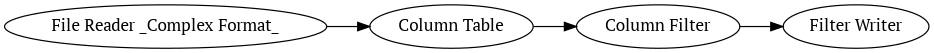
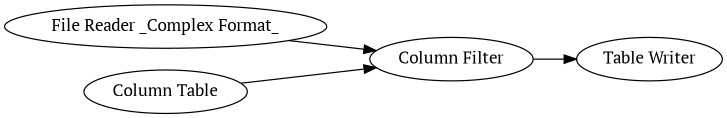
edge "File Reader _Complex Format_" -> "Column Table": now "File Reader _Complex Format_" -> "Column Filter"
node "Filter Writer": label "Filter Writer" -> "Table Writer"
